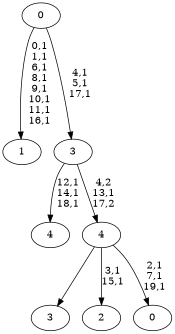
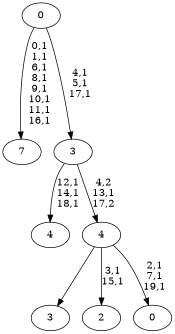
node "1": label "1" -> "7"
